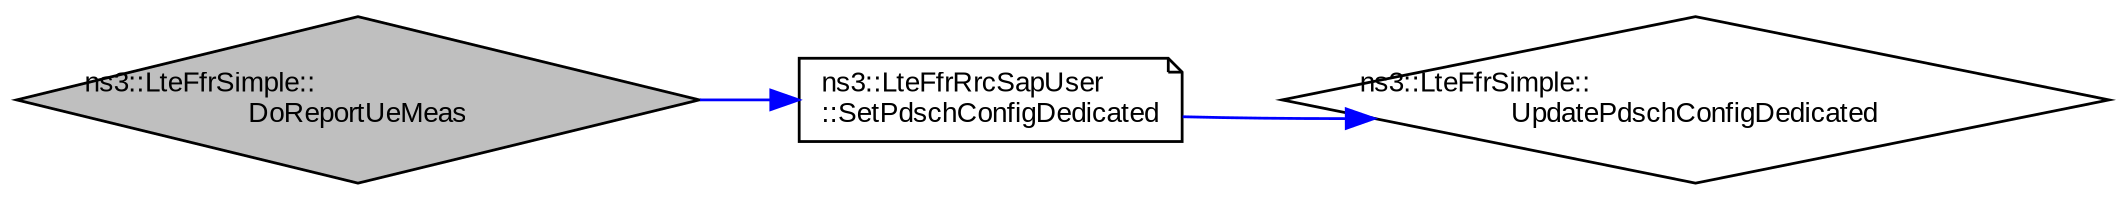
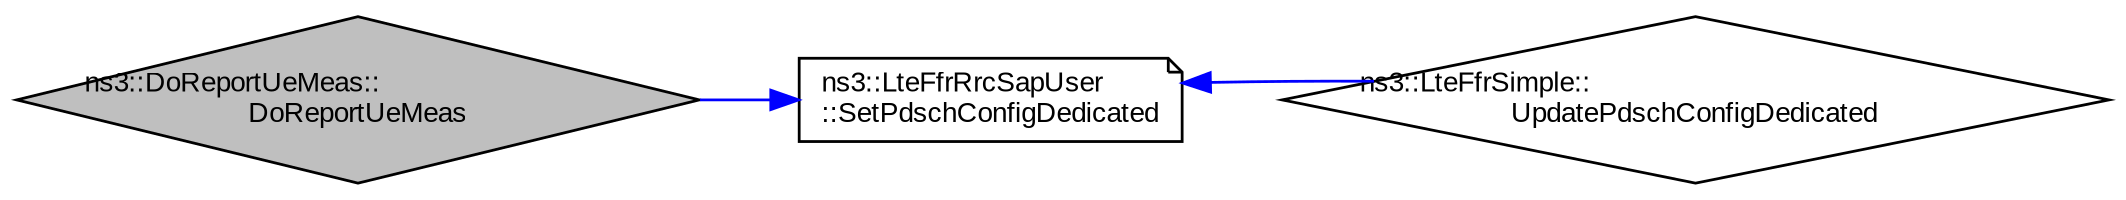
node "ns3::LteFfrSimple:: DoReportUeMeas": label "ns3::LteFfrSimple:: DoReportUeMeas" -> "ns3::DoReportUeMeas:: DoReportUeMeas"
edge "ns3::LteFfrRrcSapUser ::SetPdschConfigDedicated" -> "ns3::LteFfrSimple:: UpdatePdschConfigDedicated": reversed
